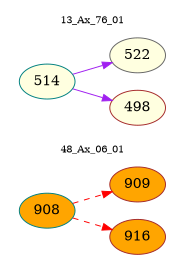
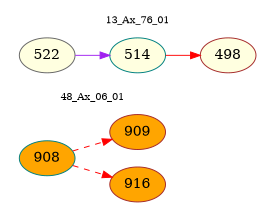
edge "514" -> "522": reversed
edge "514" -> "498": color purple -> red
